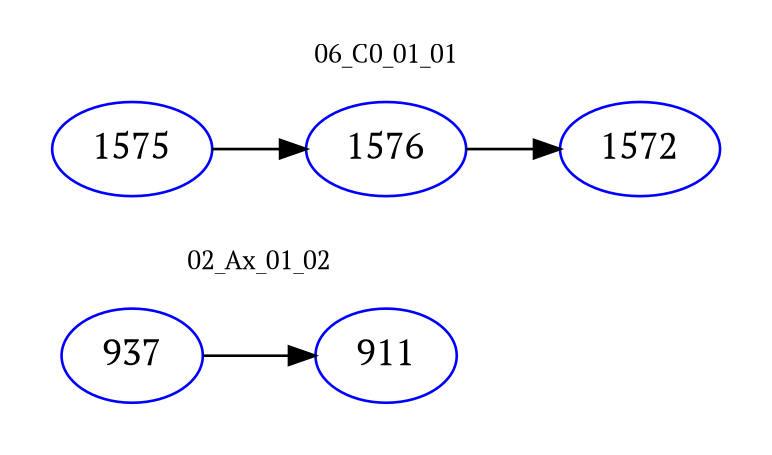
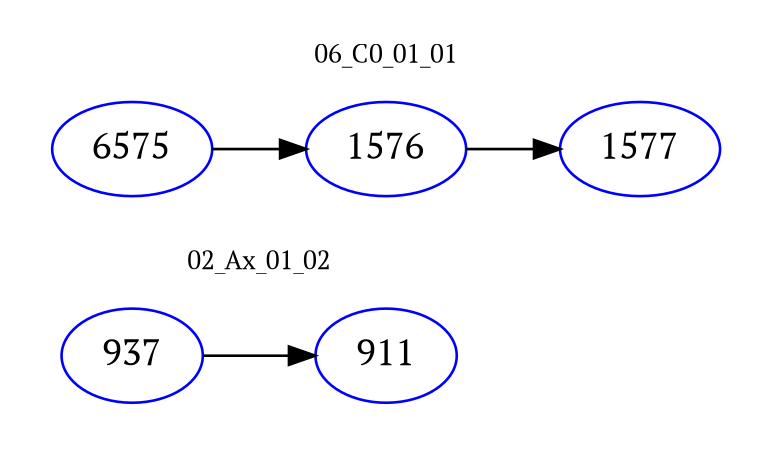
node "1575": label "1575" -> "6575"
node "1572": label "1572" -> "1577"
